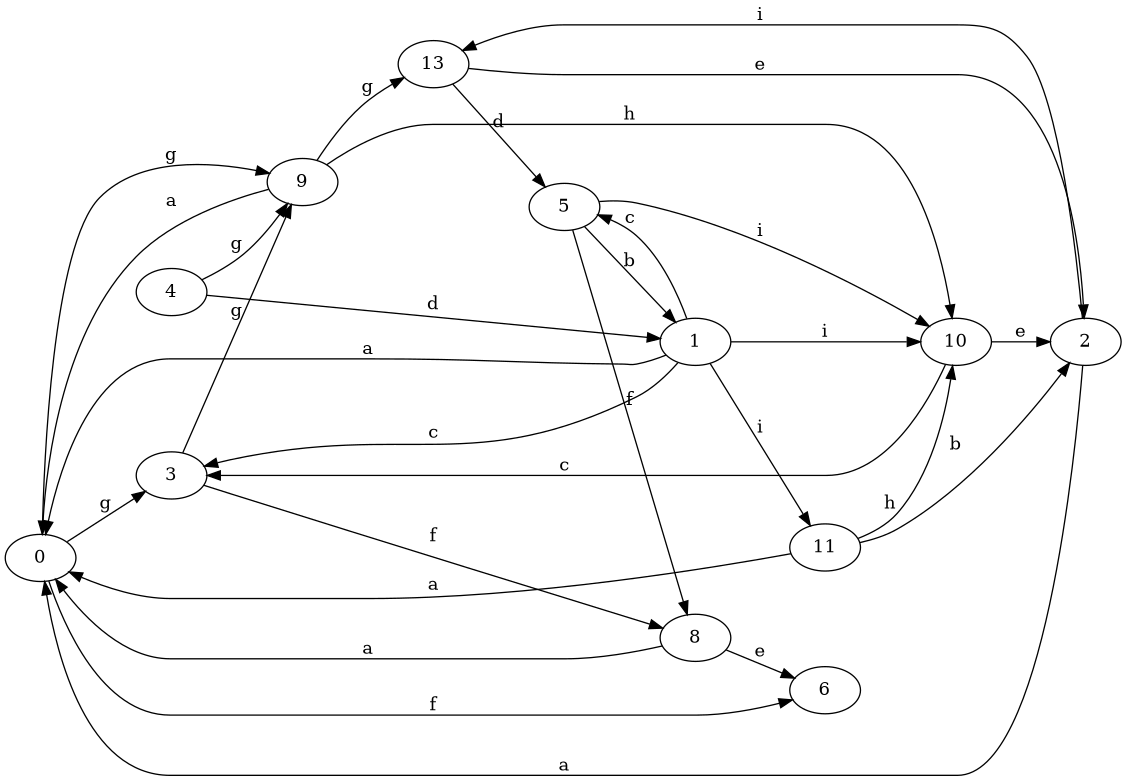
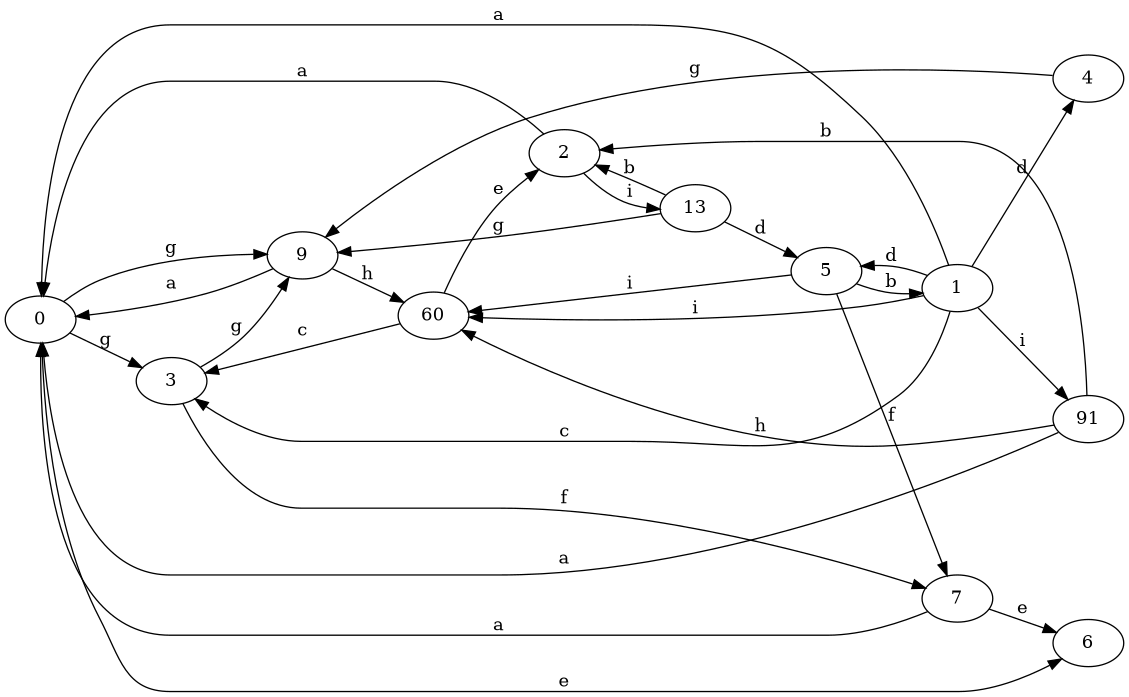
edge "13" -> "2": label "e" -> "b"
edge "9" -> "13": reversed
edge "1" -> "5": label "c" -> "d"
edge "4" -> "1": reversed
node "10": label "10" -> "60"
node "11": label "11" -> "91"
node "8": label "8" -> "7"
edge "0" -> "6": label "f" -> "e"
